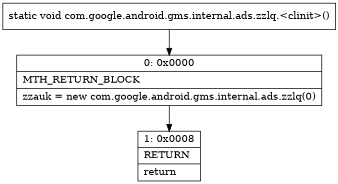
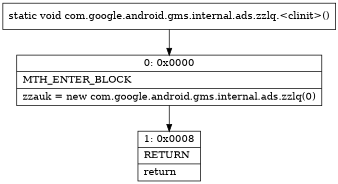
node "0: 0x0000": text "MTH_RETURN_BLOCK" -> "MTH_ENTER_BLOCK"
